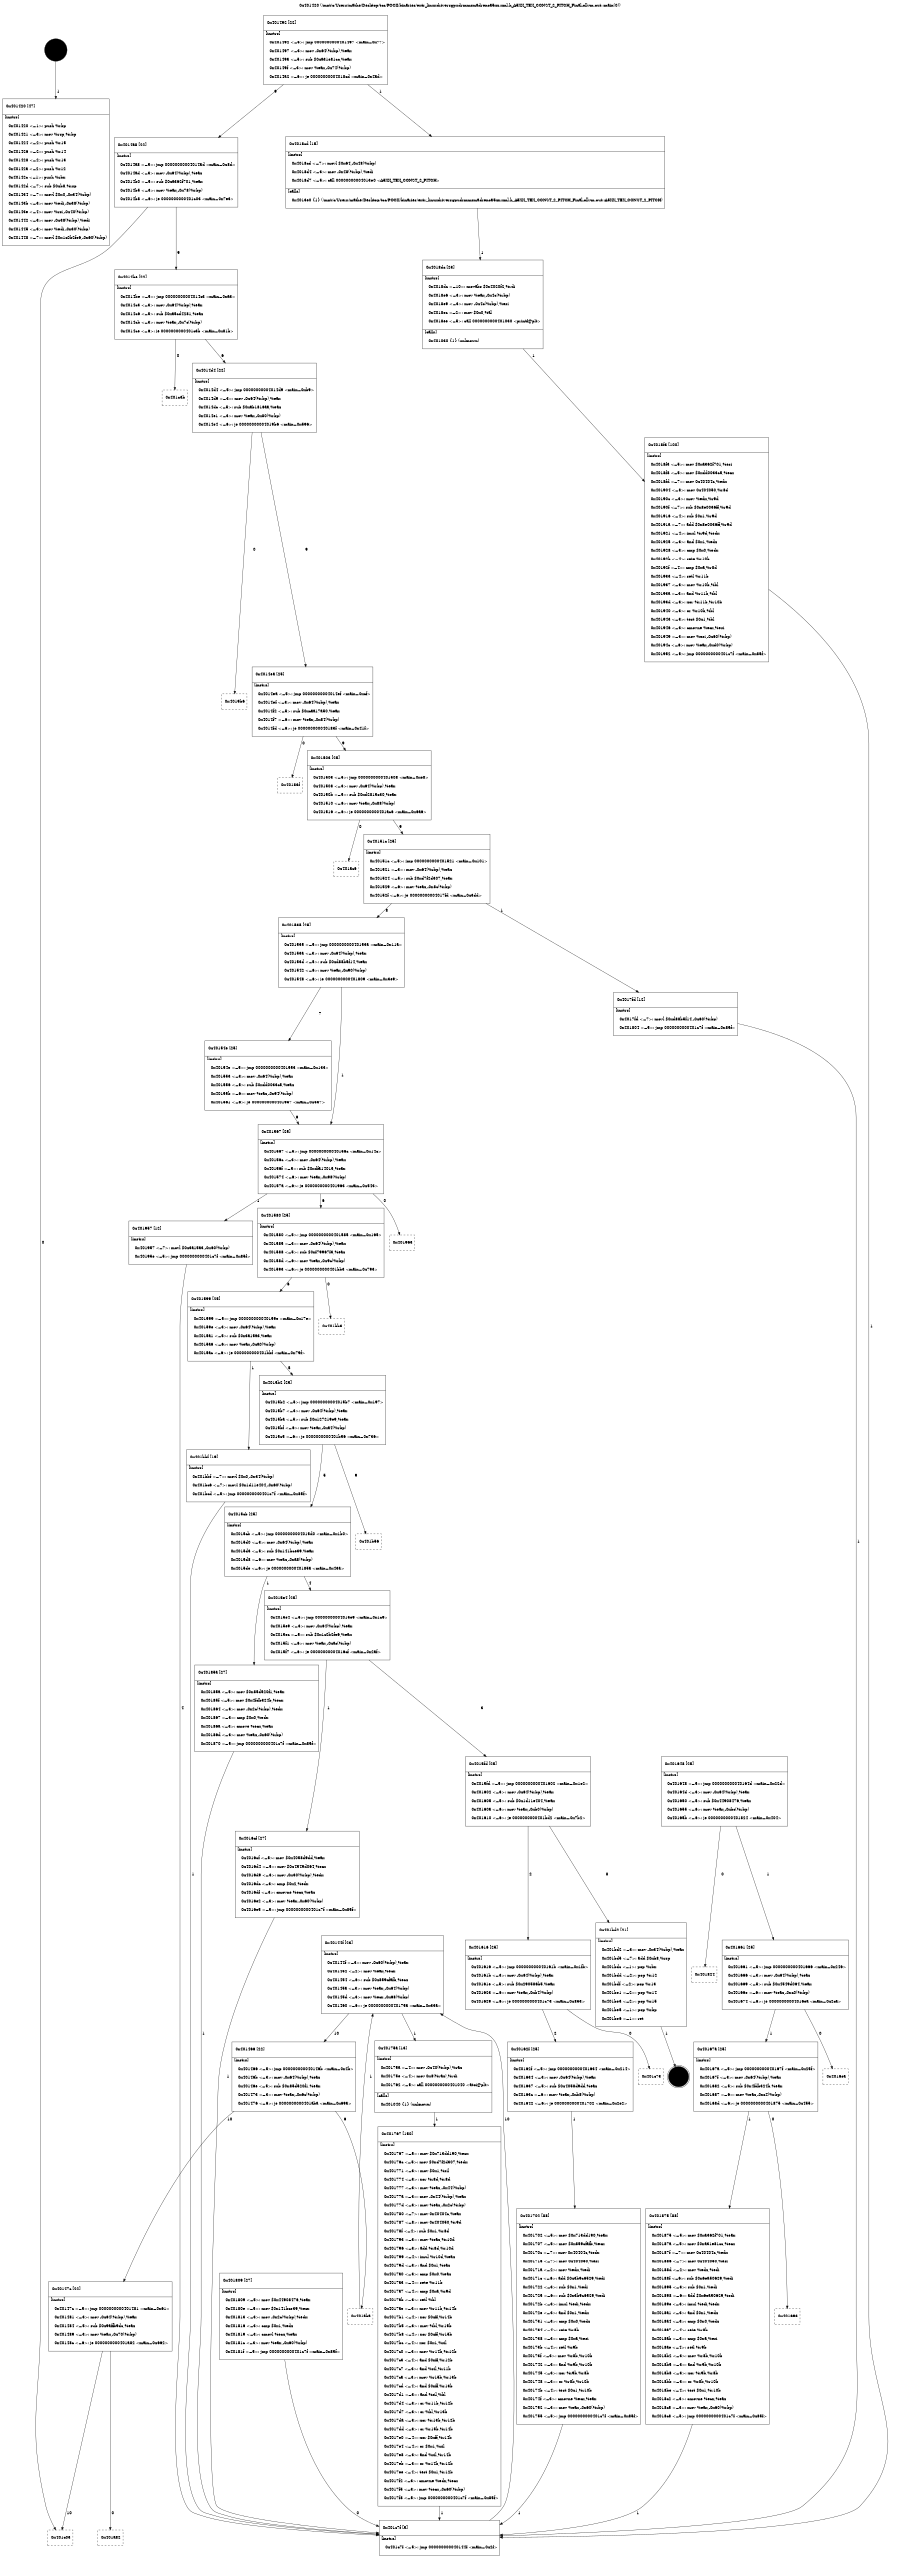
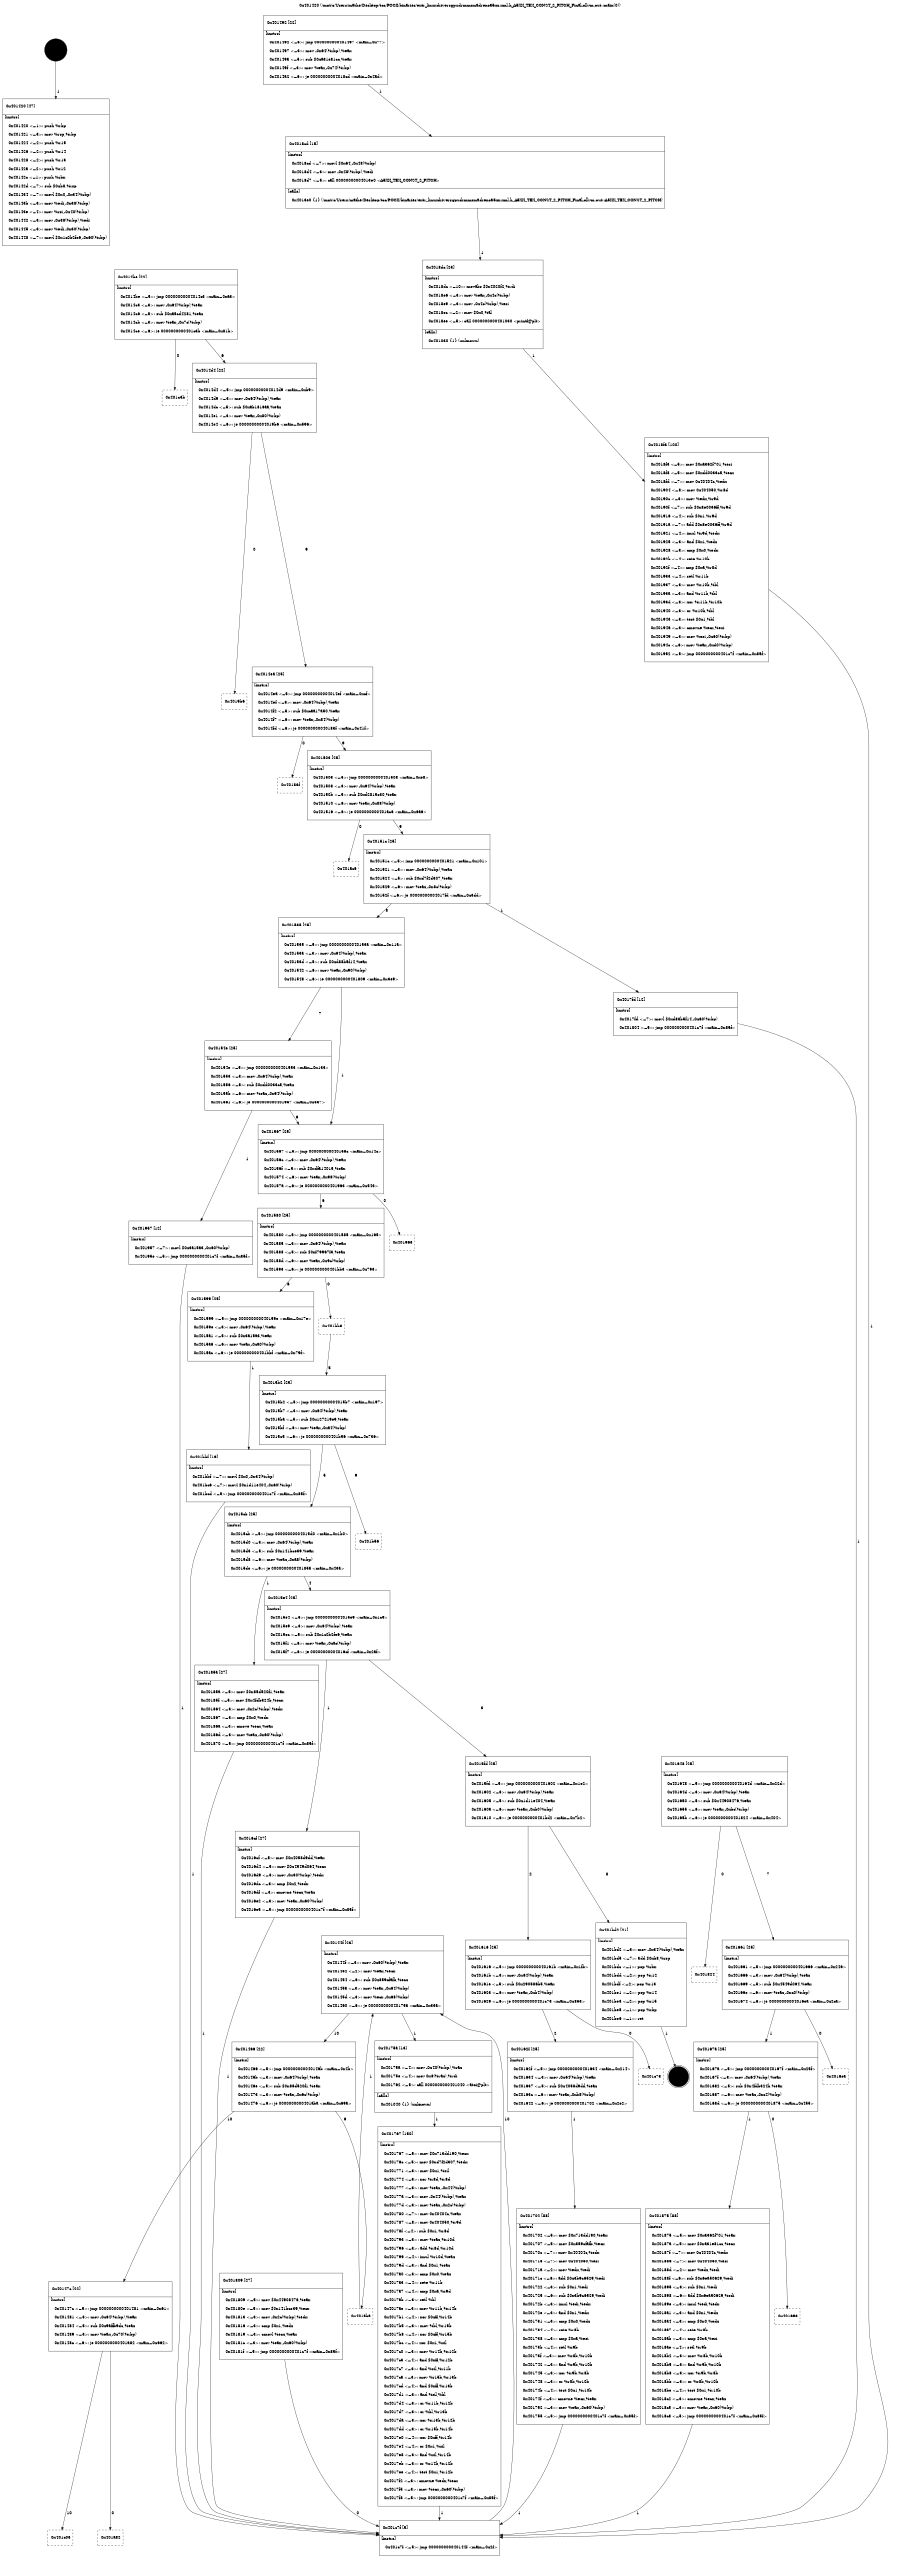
node "0x4014a8 [22]": removed
edge "0x401567 [25]" -> "0x401957 [12]": now "0x40154e [25]" -> "0x401957 [12]"
edge "0x401599 [25]" -> "0x4015b2 [25]": now "0x401bb3" -> "0x4015b2 [25]"
edge "0x401957 [12]" -> "0x401c7f [5]": label " 4" -> " 1"
edge "0x401648 [25]" -> "0x401661 [25]": label " 1" -> " 7"
